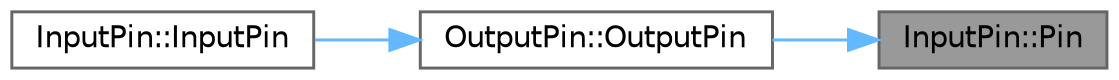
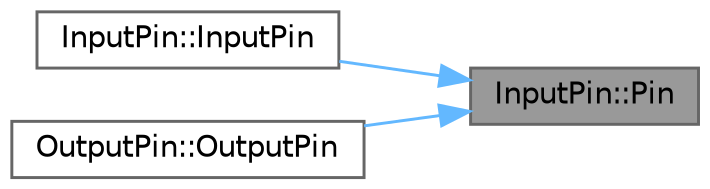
edge "InputPin::InputPin" -> "OutputPin::OutputPin": now "InputPin::InputPin" -> "InputPin::Pin"
